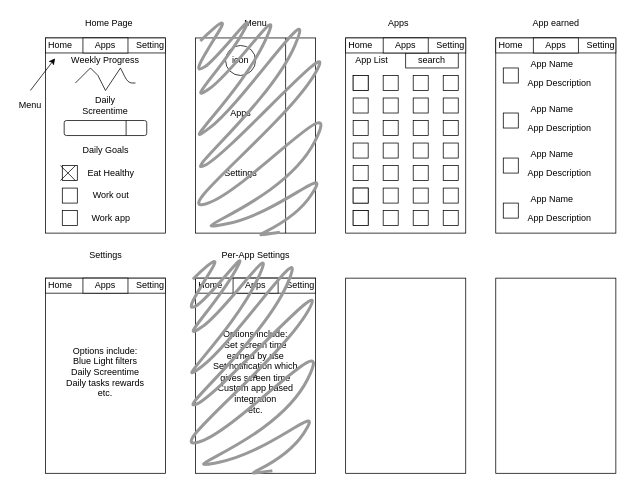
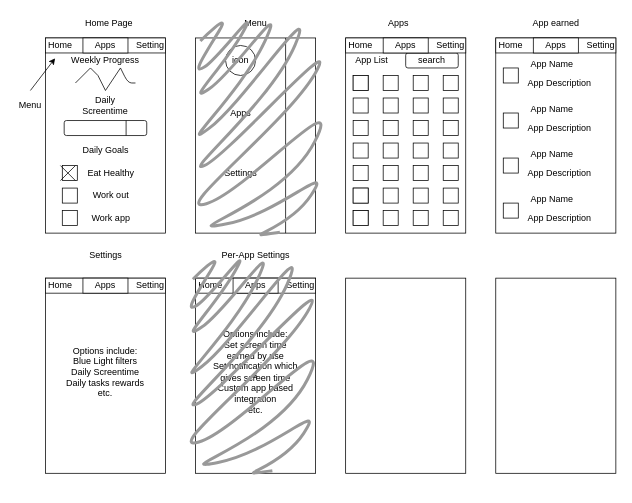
node "search": shape rectangle -> rounded rectangle
